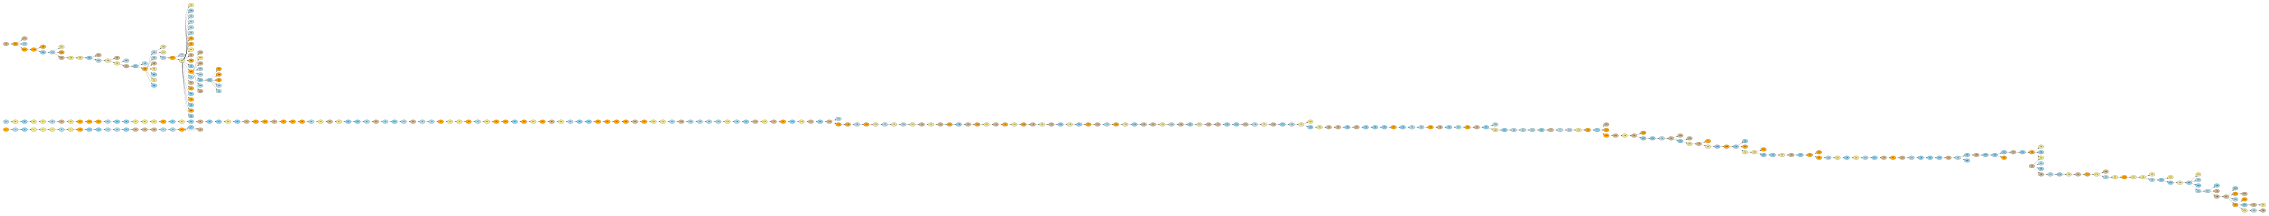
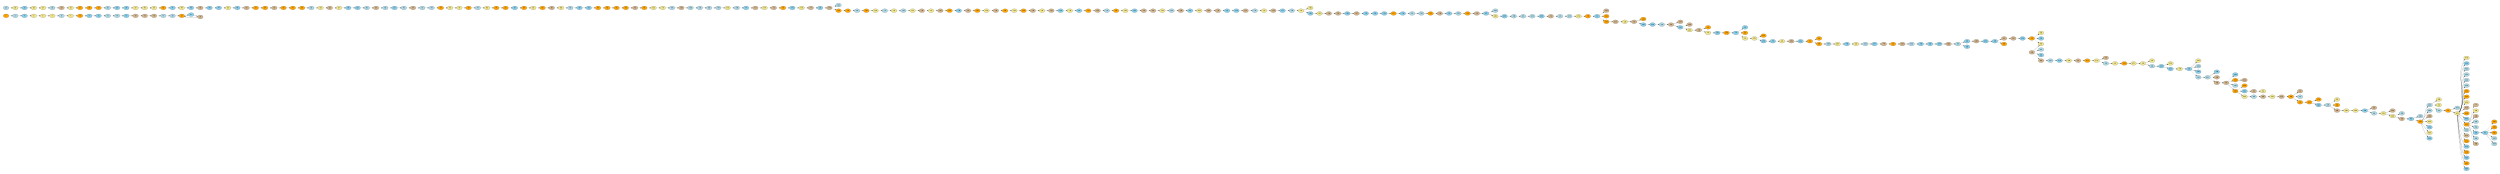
node "367": added
node "292": fillcolor skyblue -> tan
